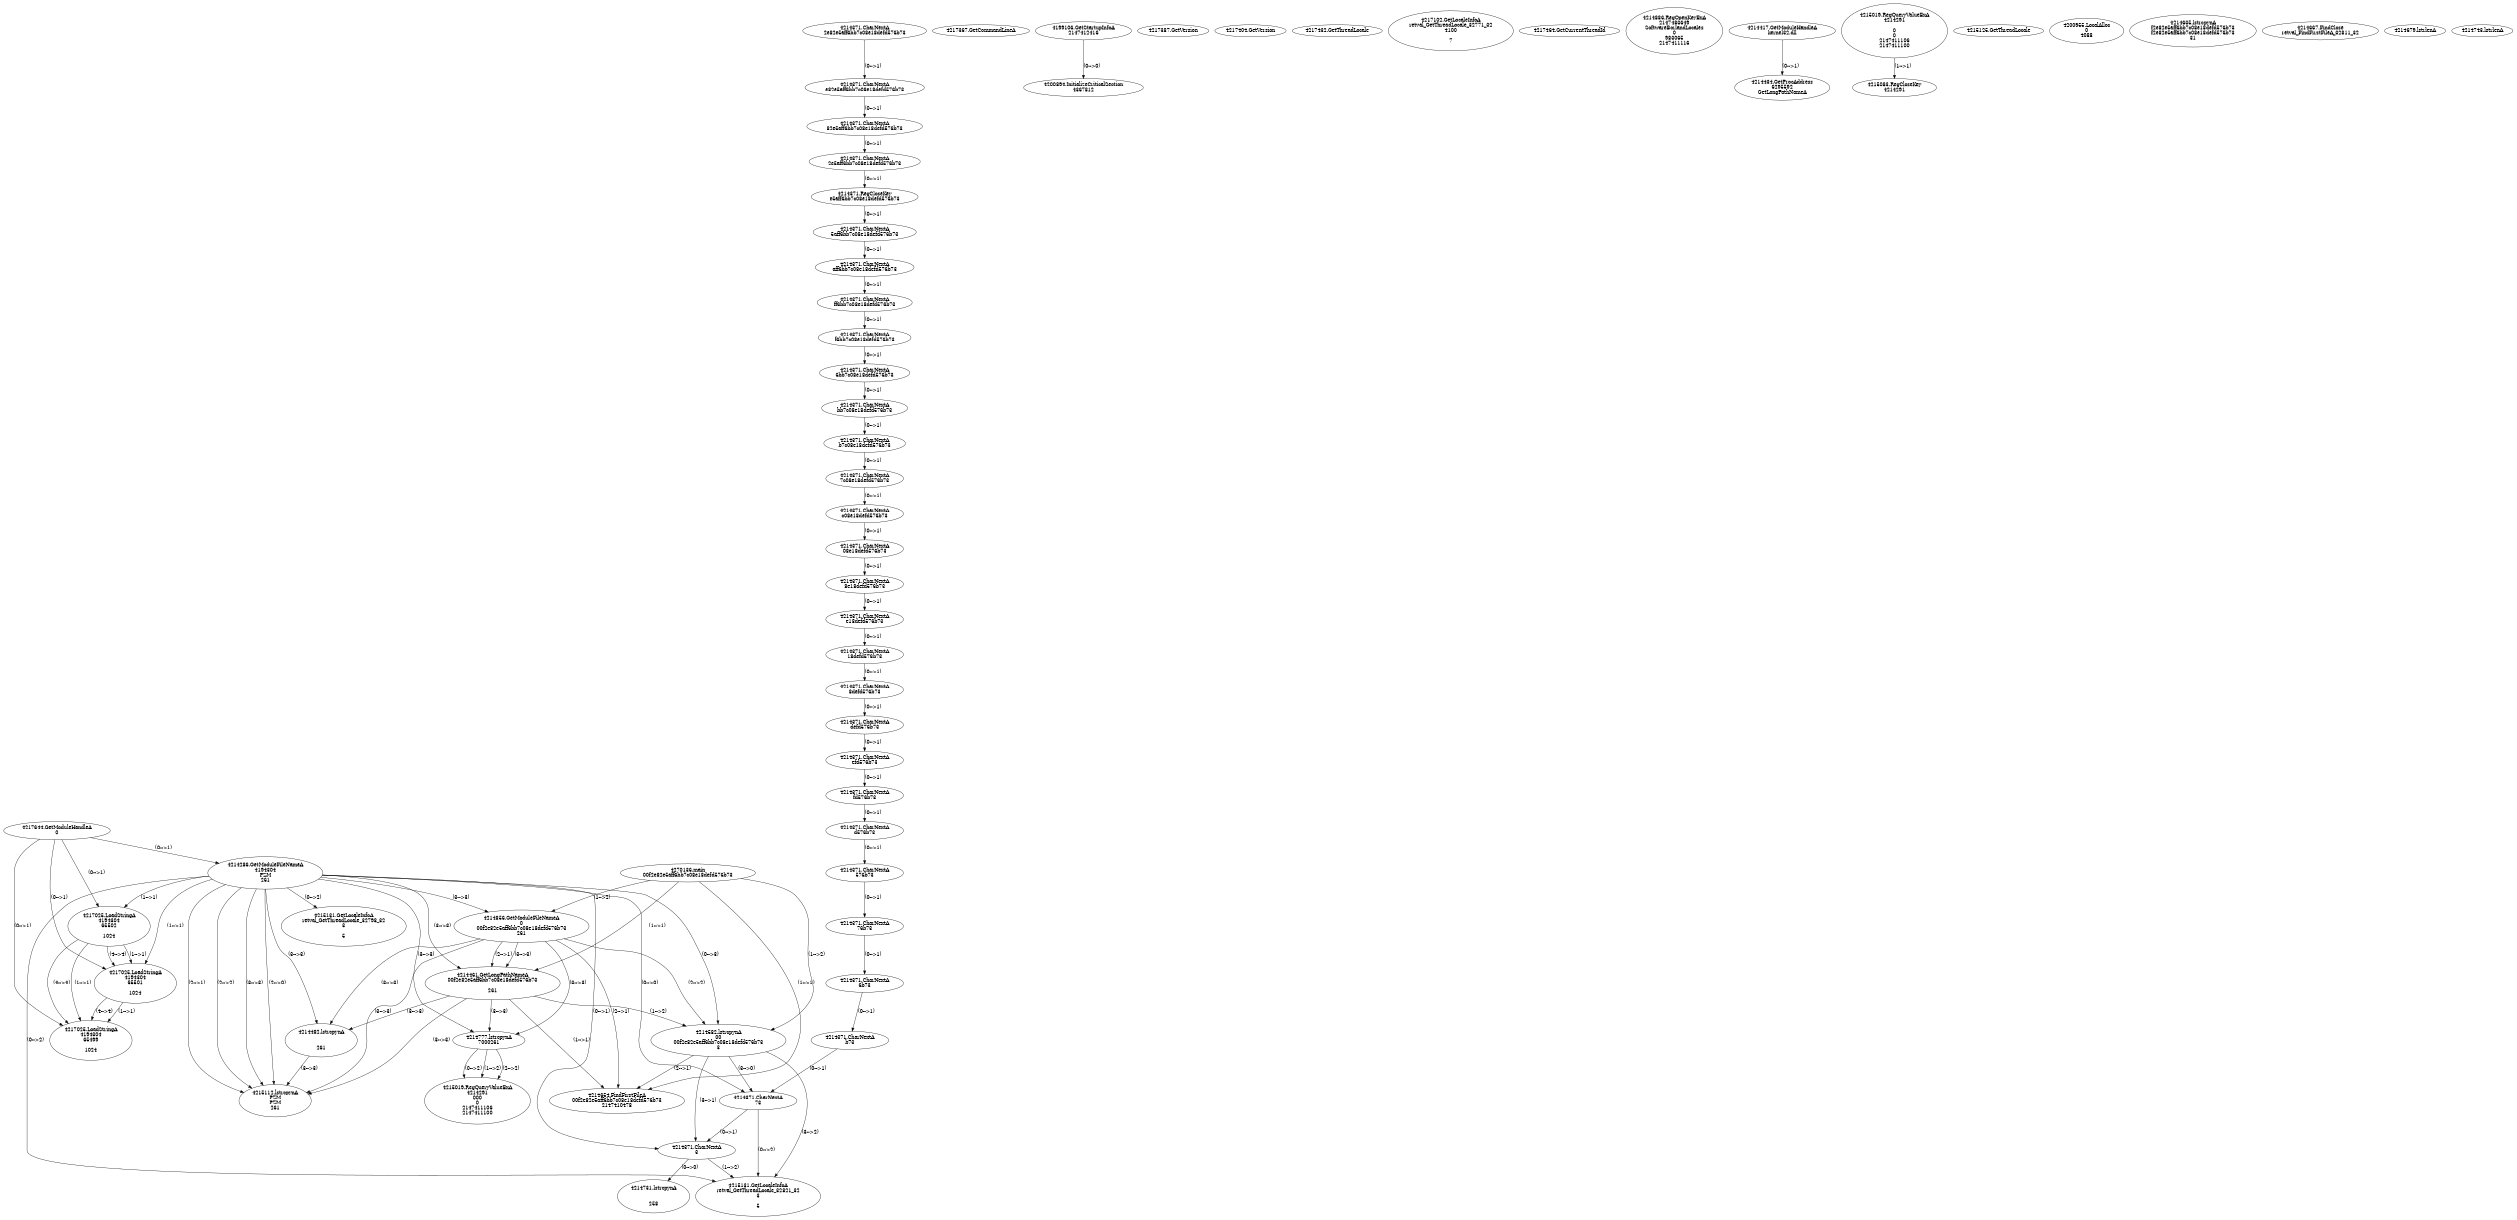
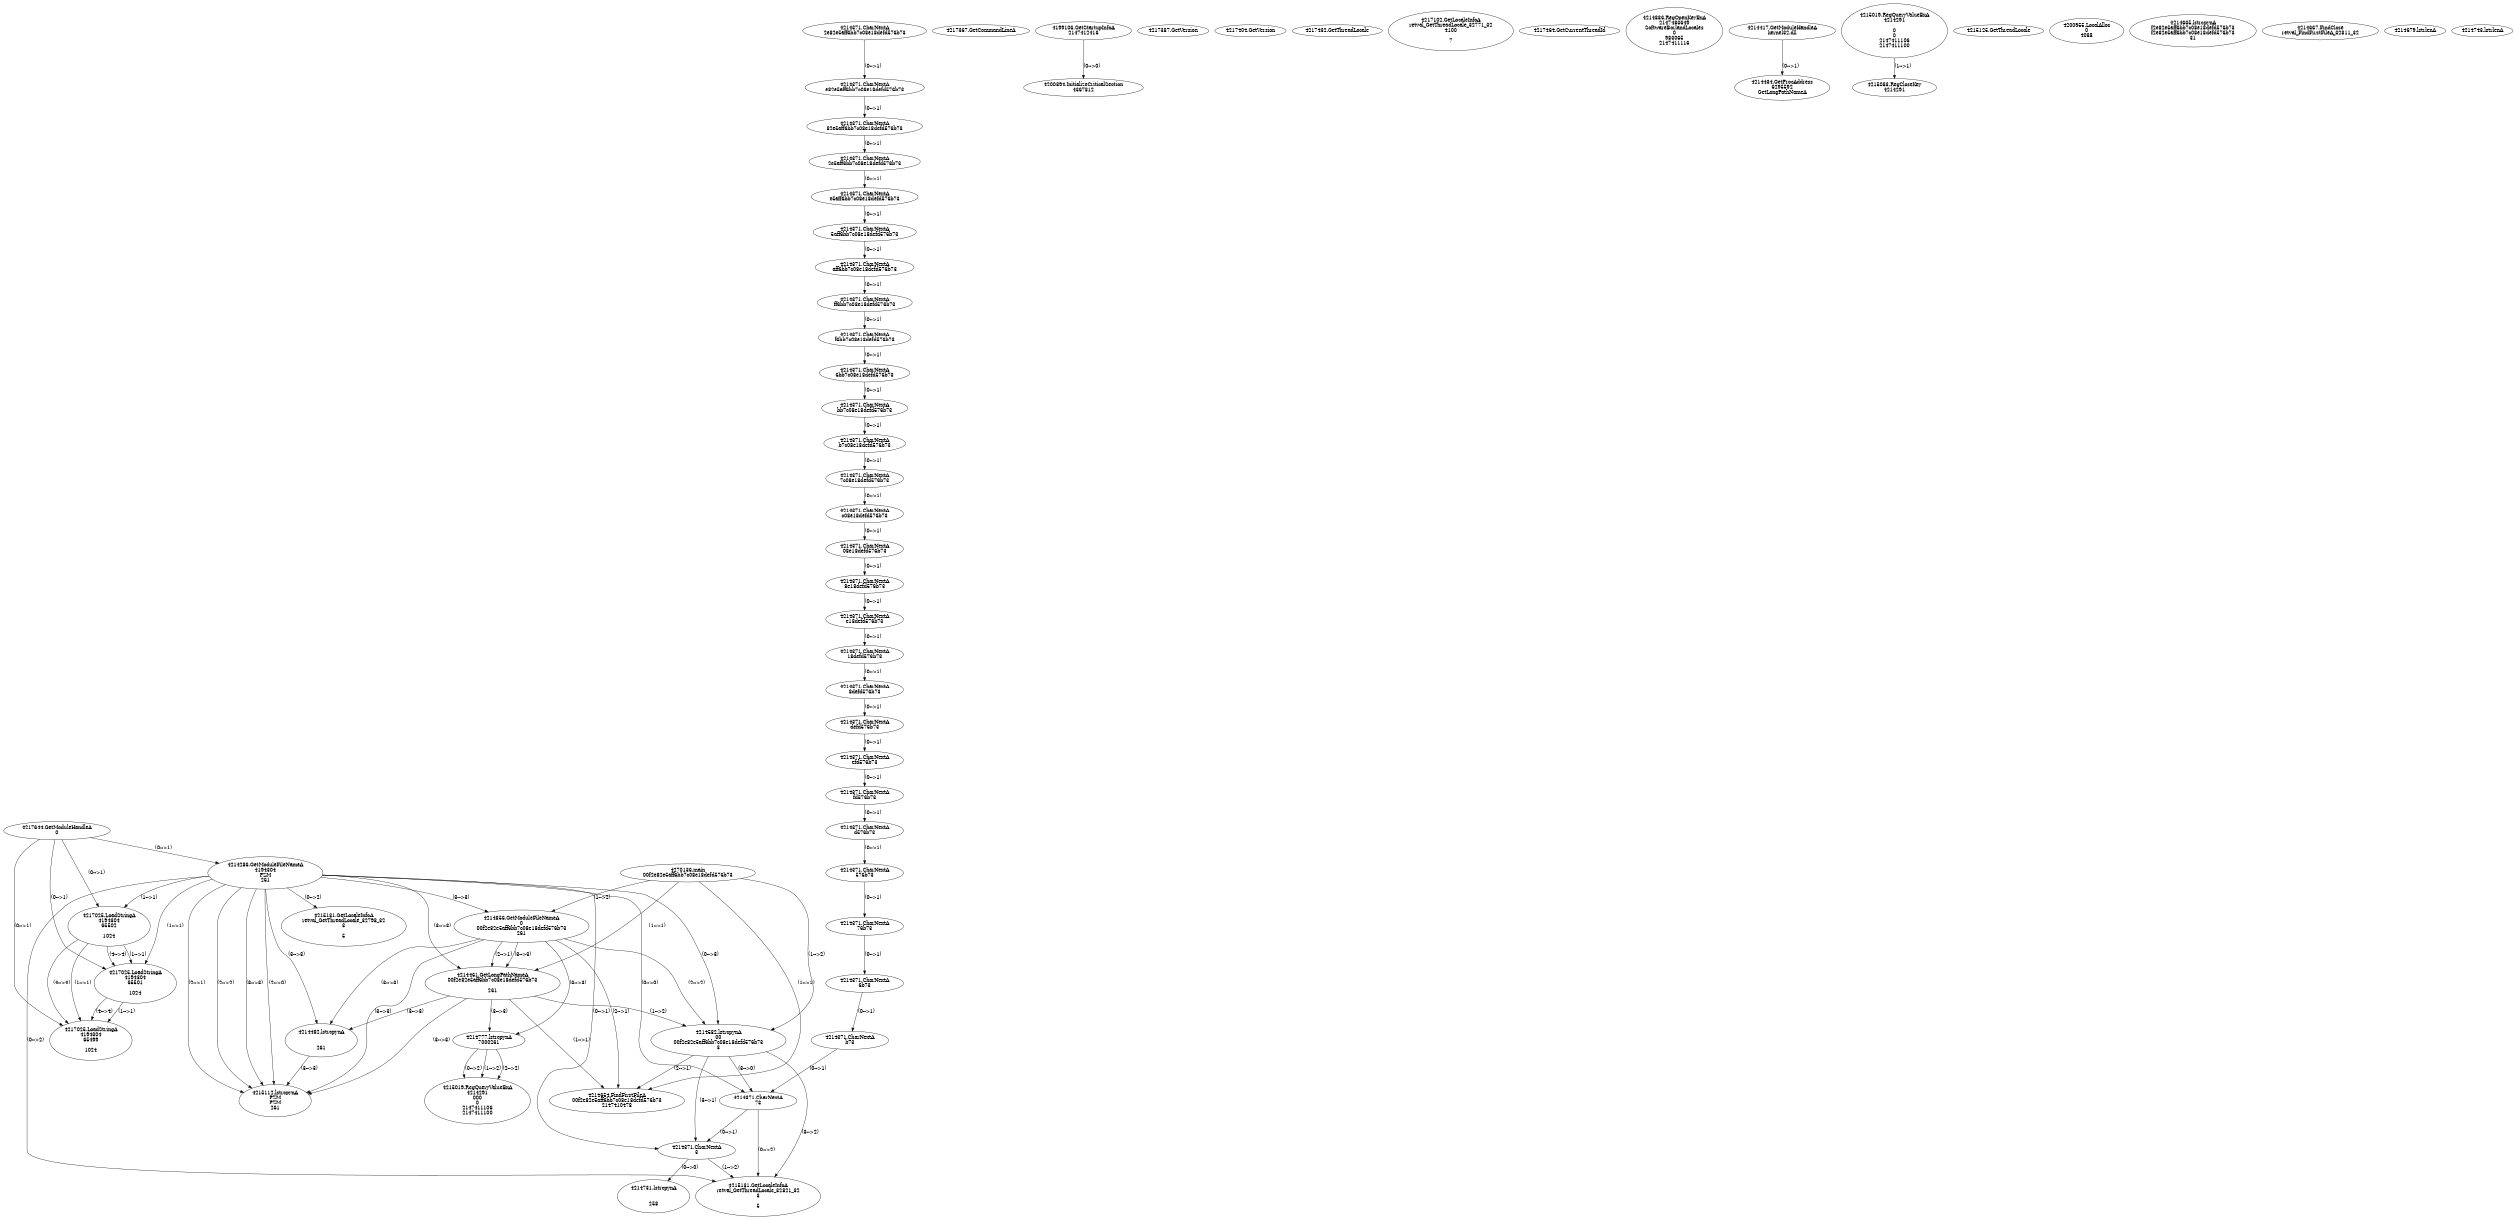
node "4214371.RegCloseKey e5aff6bb7c08e18defd576b73": label "4214371.RegCloseKey e5aff6bb7c08e18defd576b73" -> "4214371.CharNextA e5aff6bb7c08e18defd576b73"
edge "4214286.GetModuleFileNameA 4194304 PZM 261" -> "4214777.lstrcpynA 7000261": removed, label "(3-->3)"
